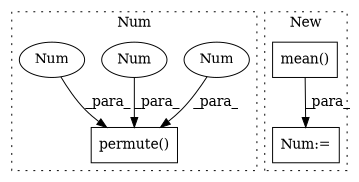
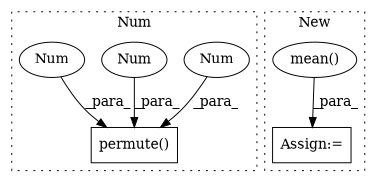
node "mean()": shape box -> ellipse
node "Num:=": label "Num:=" -> "Assign:="
